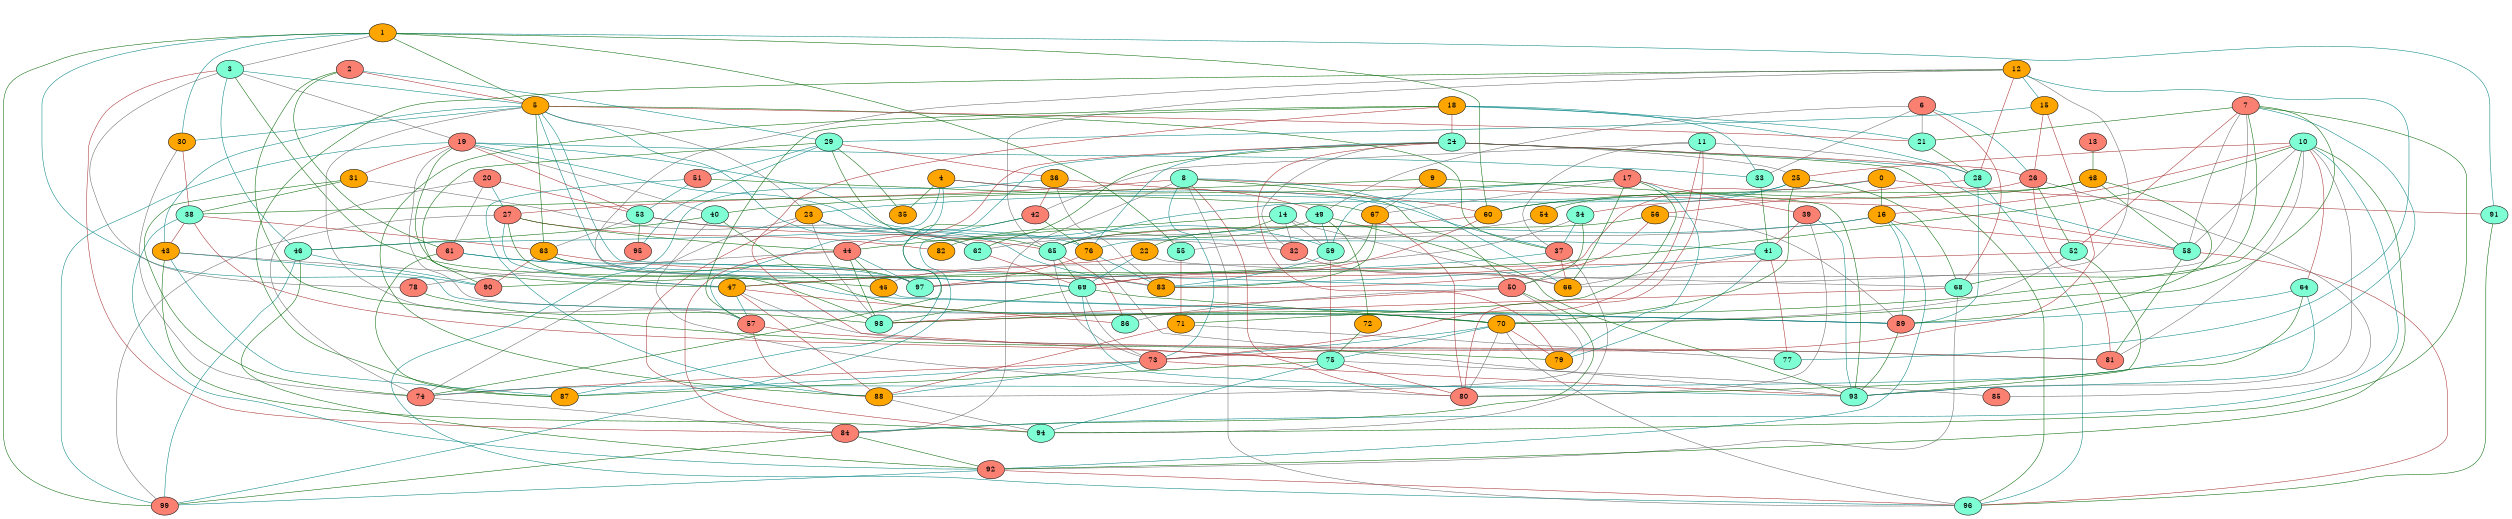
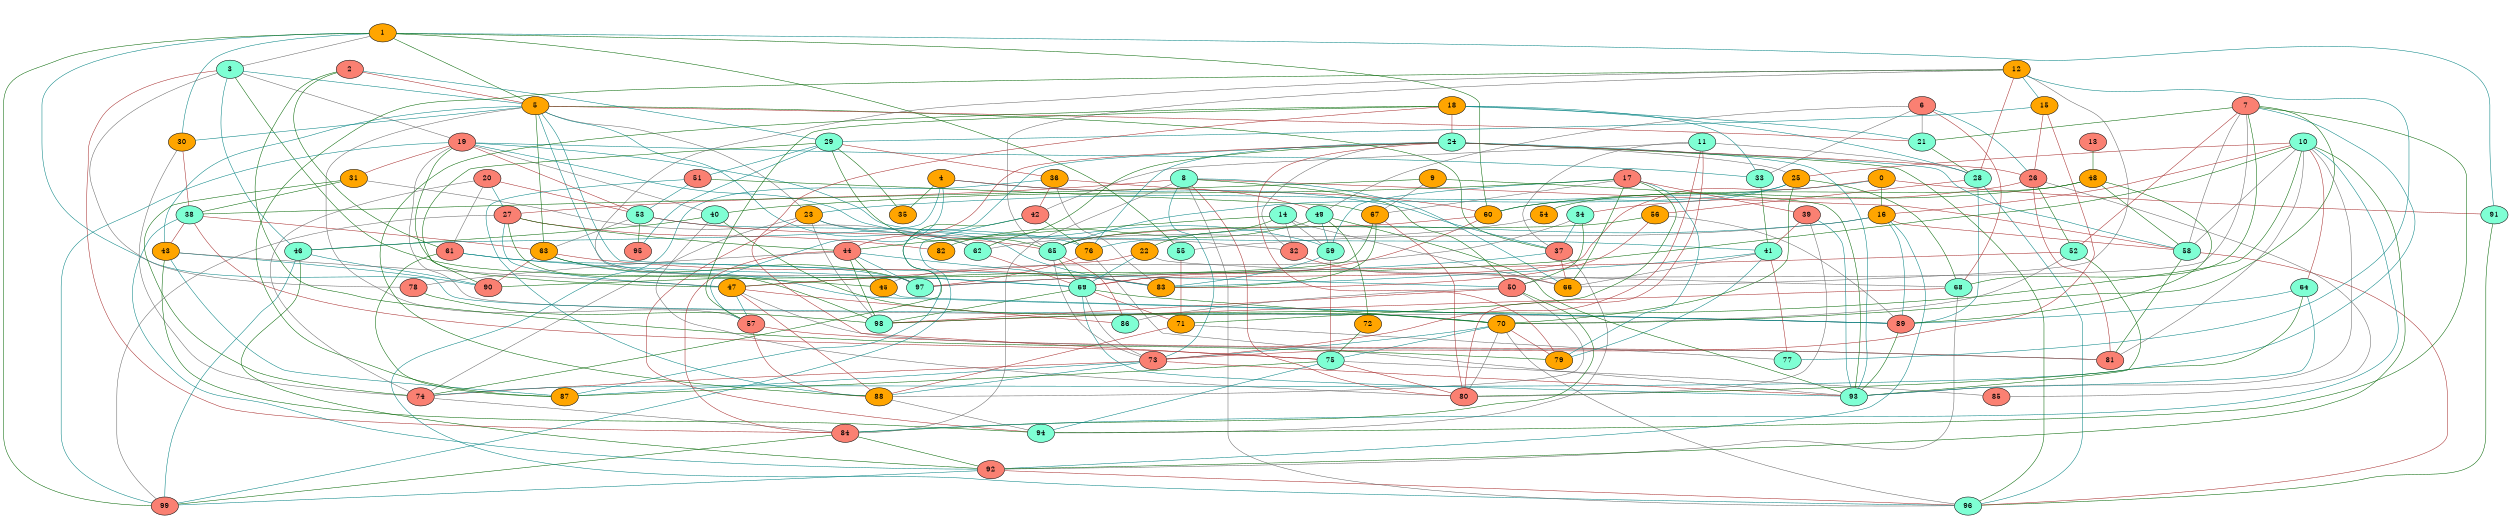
edge "24" -- "93": added
edge "76" -- "83": now "44" -- "83"
edge "69" -- "71": added
